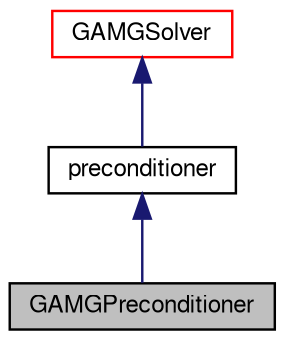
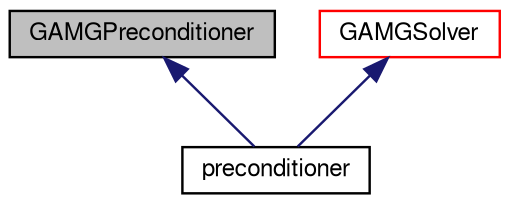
edge "GAMGPreconditioner" -> "preconditioner": reversed
